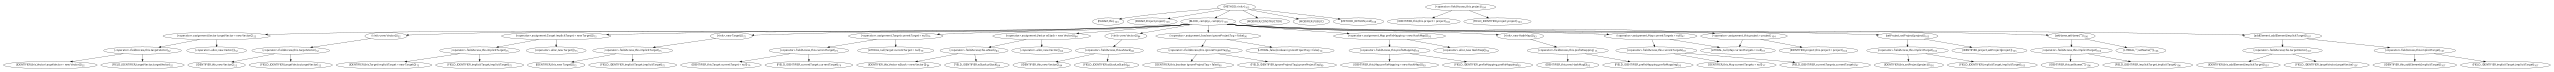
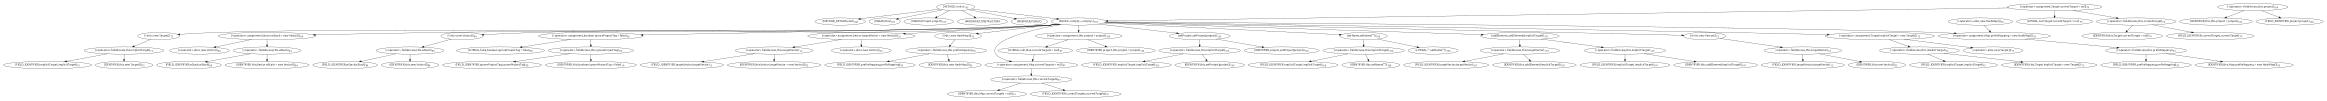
edge "(BLOCK,<empty>,<empty>)" -> "(<operator>.assignment,Target currentTarget = null)": reversed
edge "(<operator>.assignment,Map prefixMapping = new HashMap())" -> "(<operator>.alloc,new HashMap())": reversed
edge "(<operator>.assignment,Map currentTargets = null)" -> "(LITERAL,null,Map currentTargets = null)": reversed
